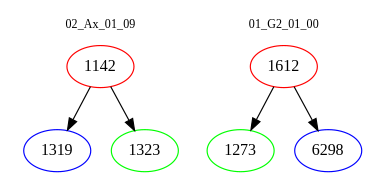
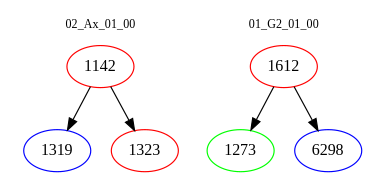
cluster "02_Ax_01_09": label "02_Ax_01_09" -> "02_Ax_01_00"
node "1323": color green -> red
